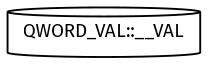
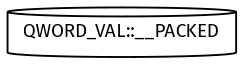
node "QWORD_VAL::__VAL": label "QWORD_VAL::__VAL" -> "QWORD_VAL::__PACKED"
